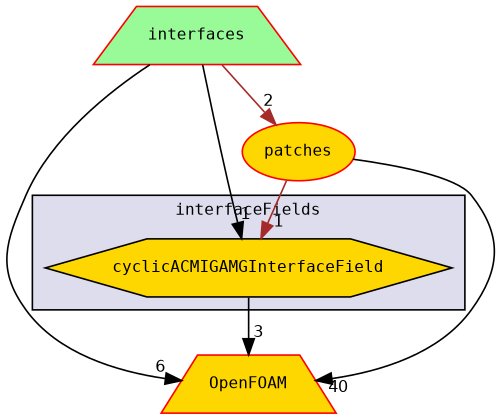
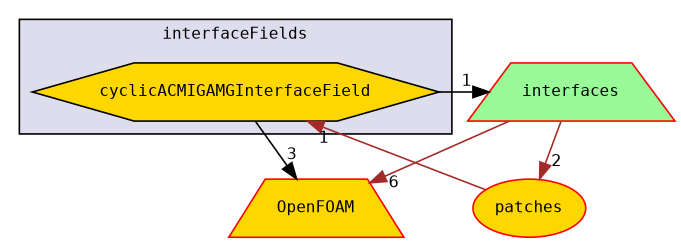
edge "interfaces" -> "cyclicACMIGAMGInterfaceField": reversed
edge "interfaces" -> "OpenFOAM": color black -> brown
edge "patches" -> "OpenFOAM": removed
